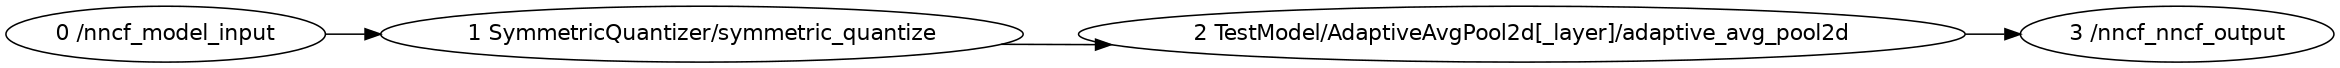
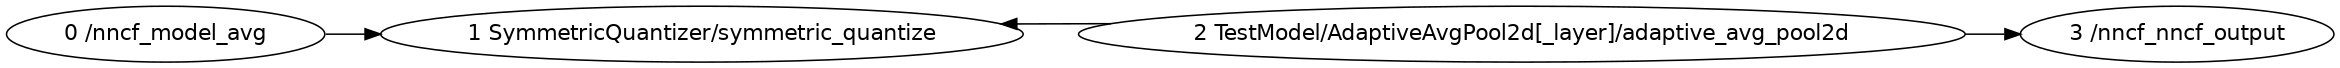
node "0 /nncf_model_input": label "0 /nncf_model_input" -> "0 /nncf_model_avg"
edge "1 SymmetricQuantizer/symmetric_quantize" -> "2 TestModel/AdaptiveAvgPool2d[_layer]/adaptive_avg_pool2d": reversed
